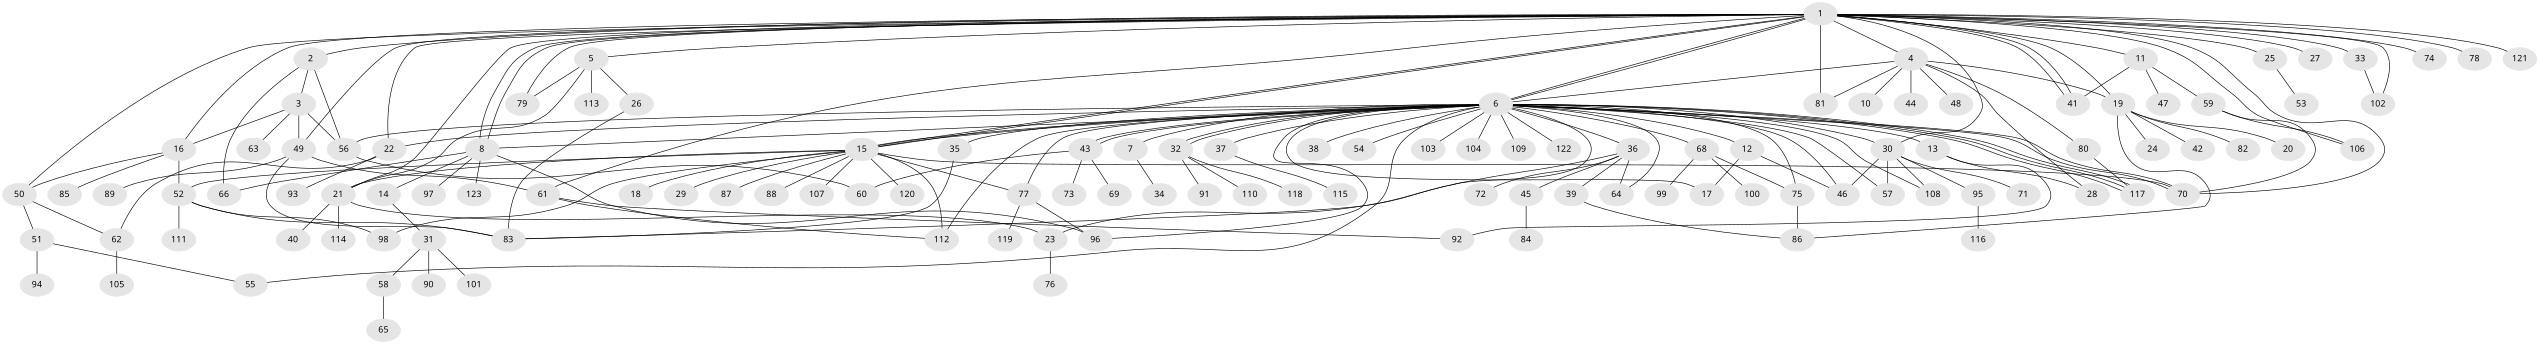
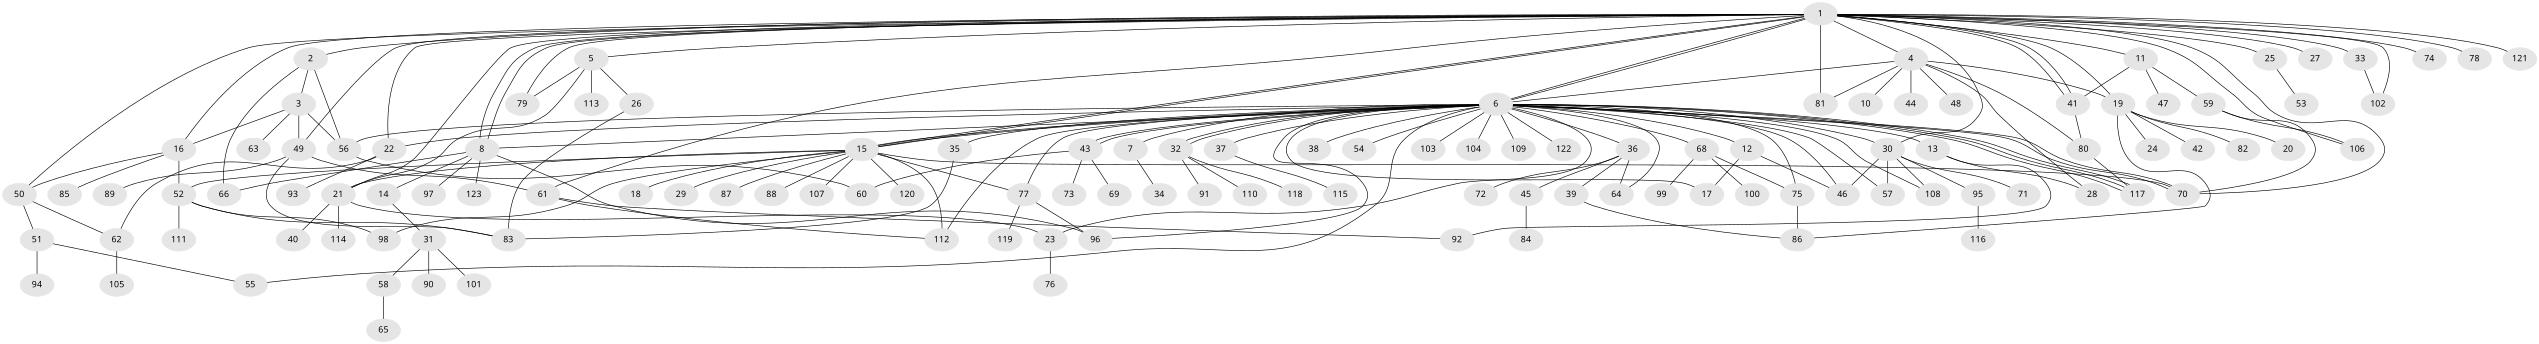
edge "41" -- "80": added
edge "36" -- "83": removed
